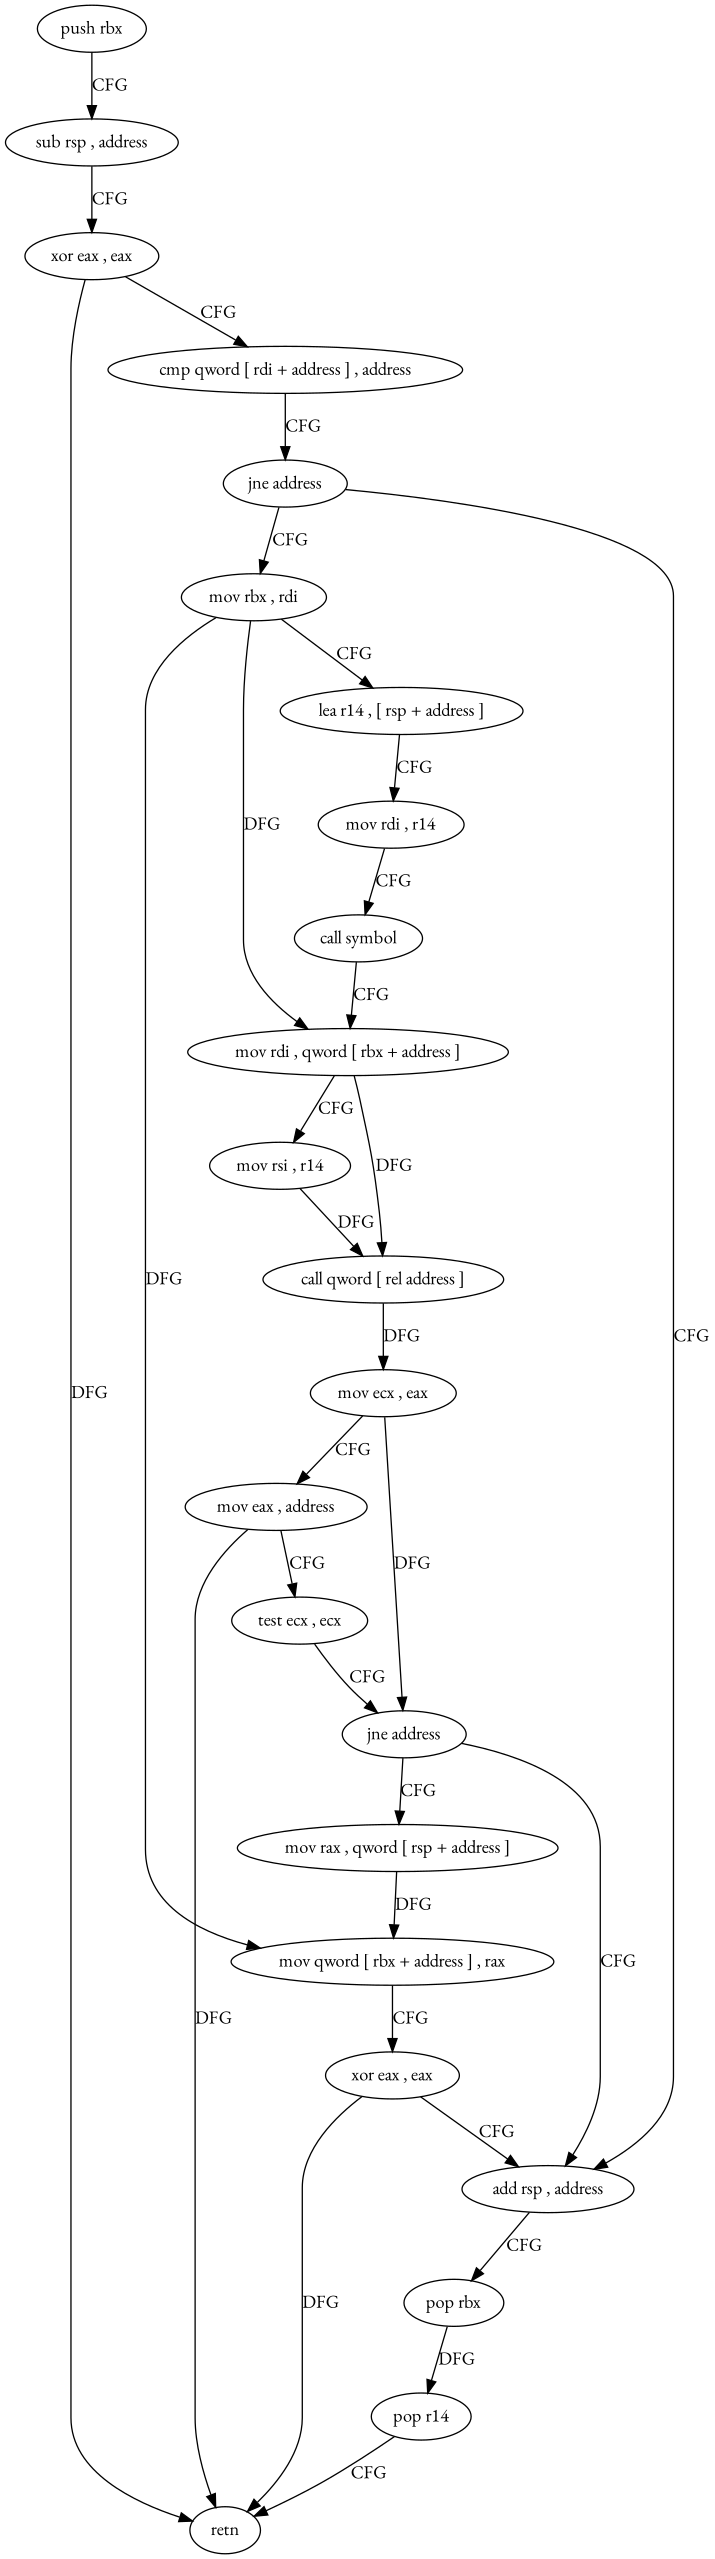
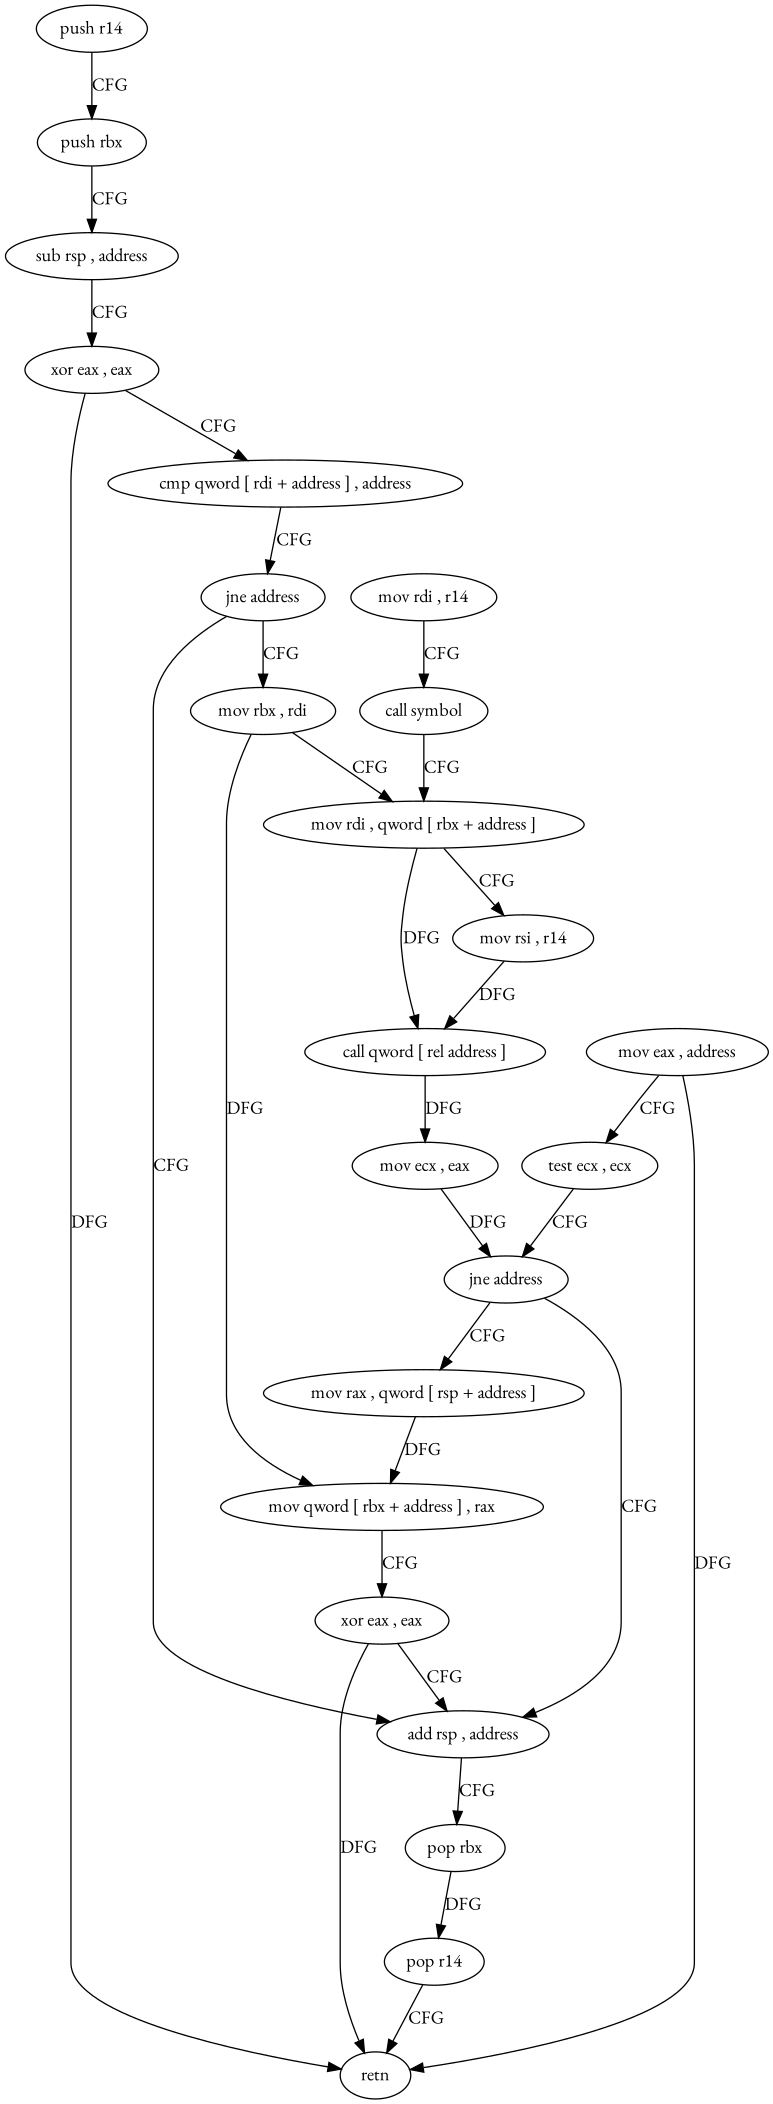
node "push r14": added
node "lea r14 , [ rsp + address ]": removed
edge "mov rbx , rdi" -> "mov rdi , qword [ rbx + address ]": label "DFG" -> "CFG"
edge "mov ecx , eax" -> "mov eax , address": removed, label "CFG"
